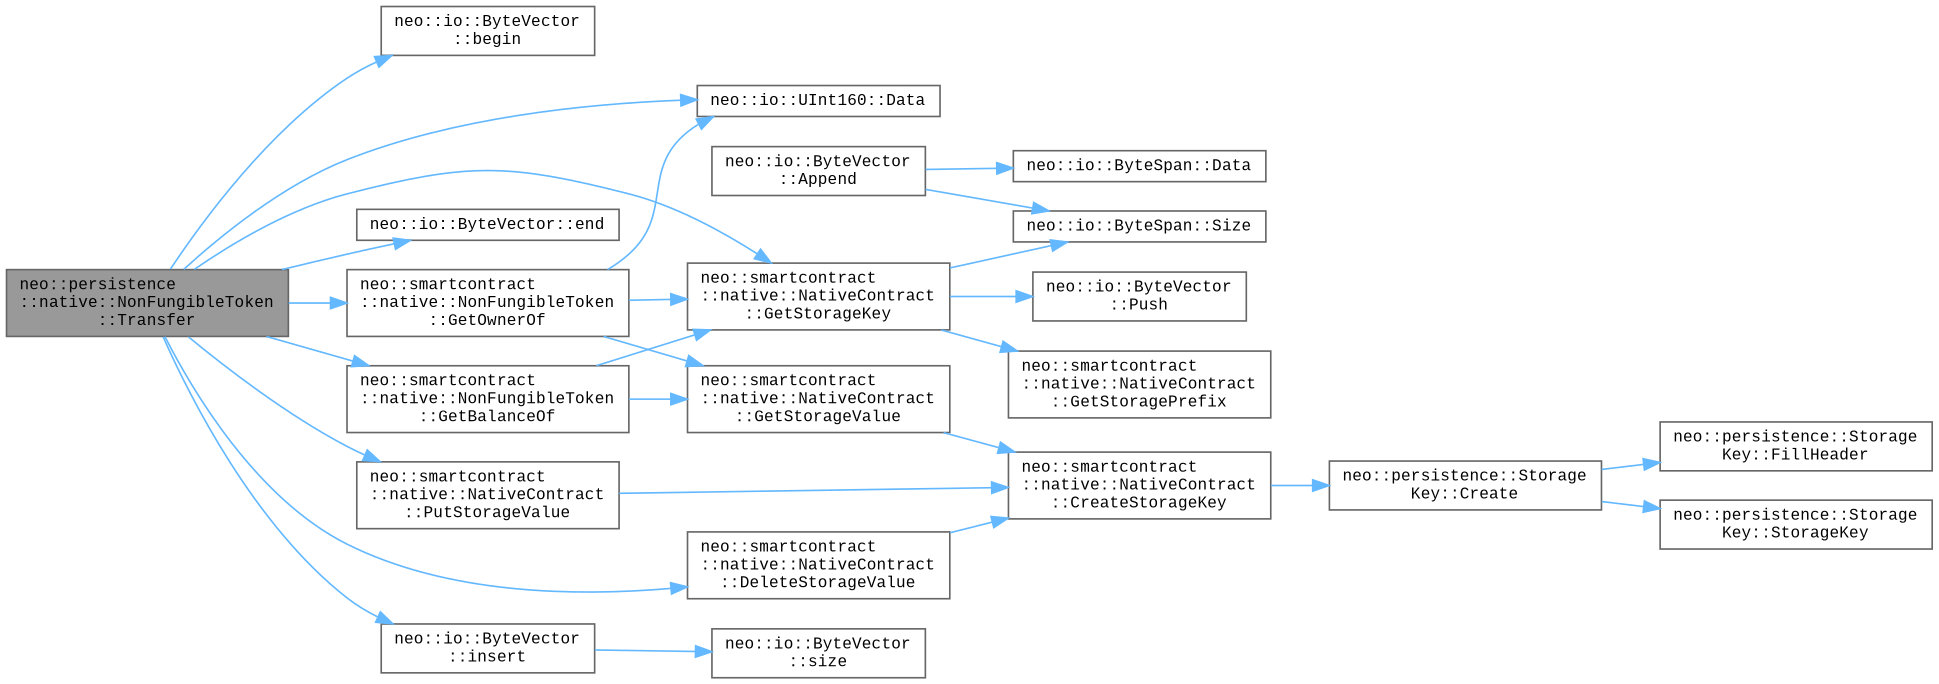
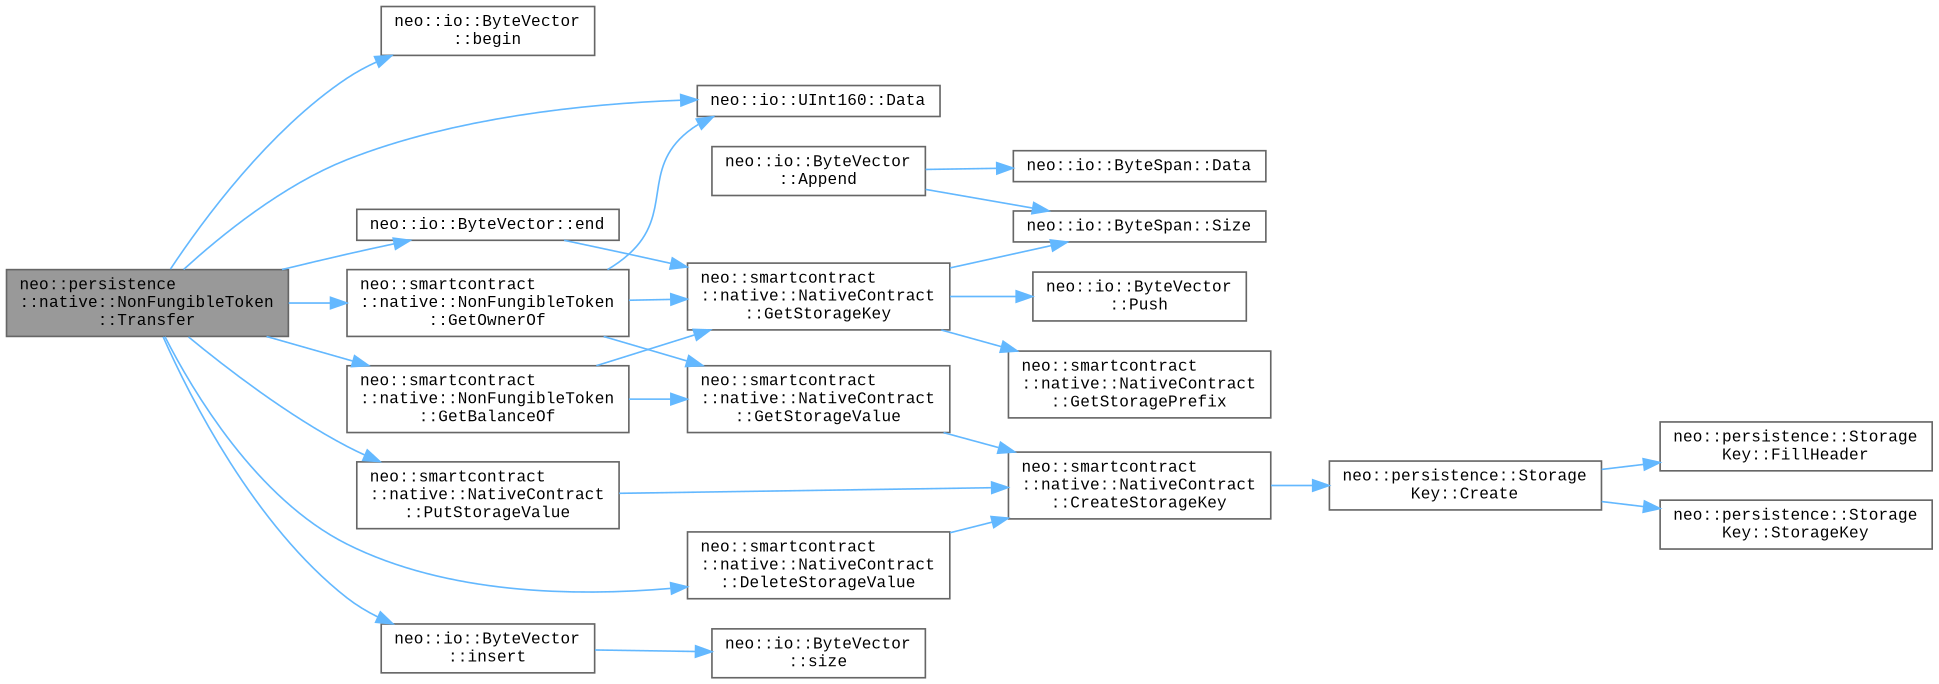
edge "neo::persistence ::native::NonFungibleToken ::Transfer" -> "neo::smartcontract ::native::NativeContract ::GetStorageKey": now "neo::io::ByteVector::end" -> "neo::smartcontract ::native::NativeContract ::GetStorageKey"
